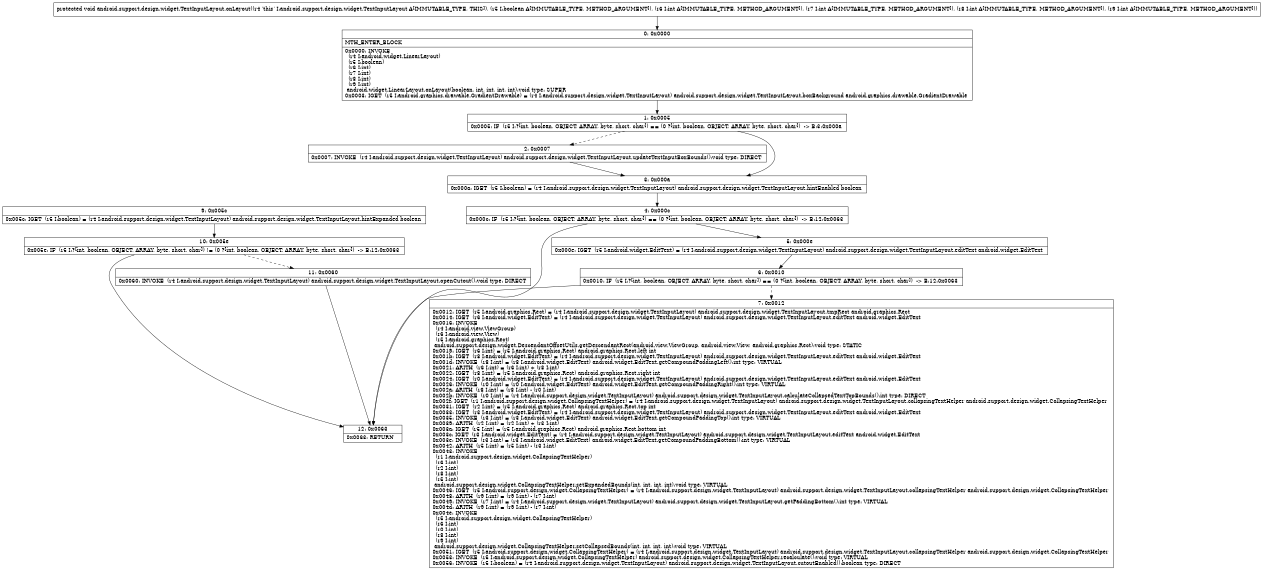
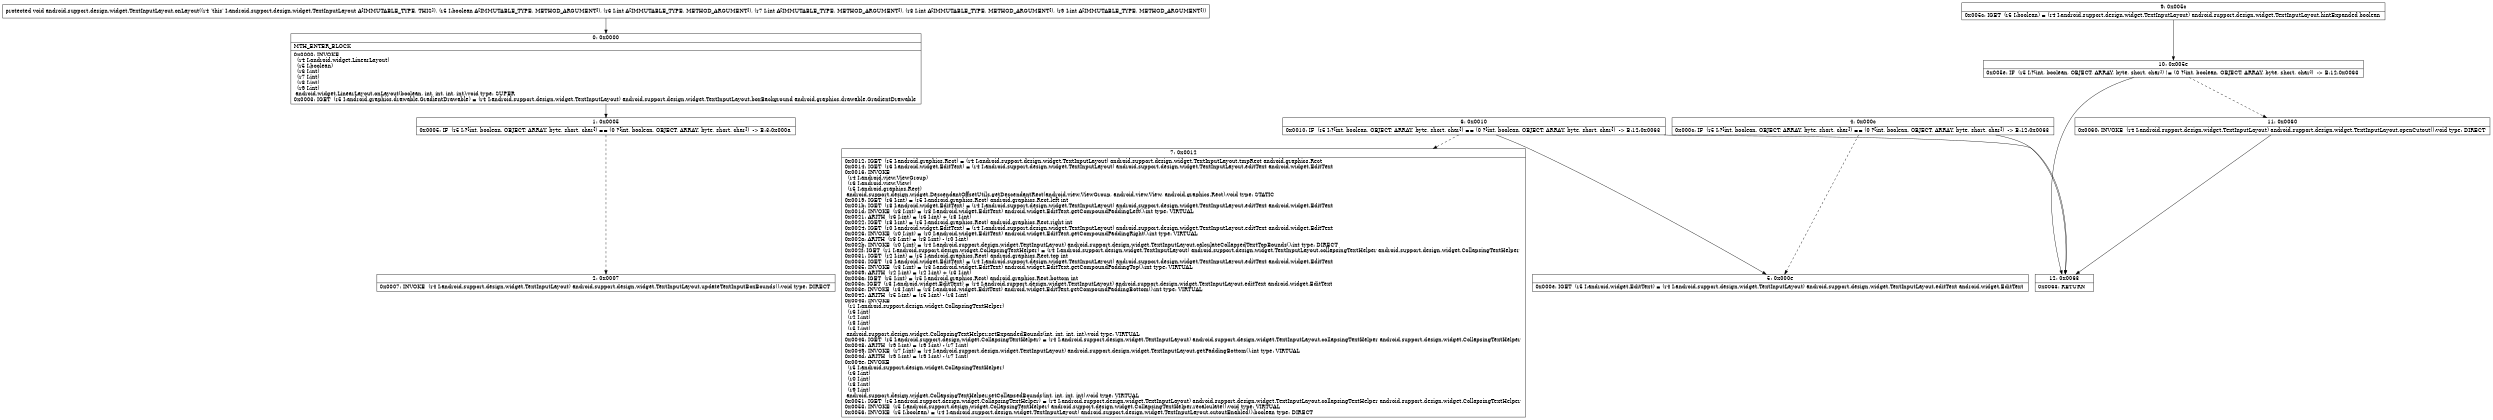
node "3: 0x000a": removed
edge "4: 0x000c" -> "5: 0x000e": style solid -> dashed
edge "5: 0x000e" -> "6: 0x0010": reversed
